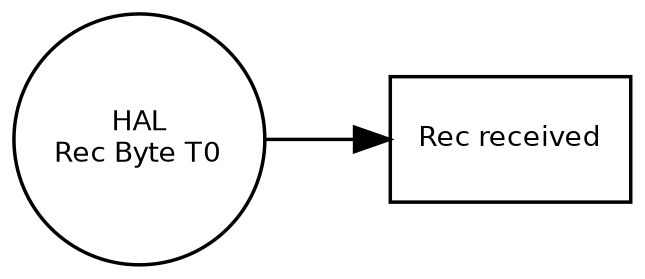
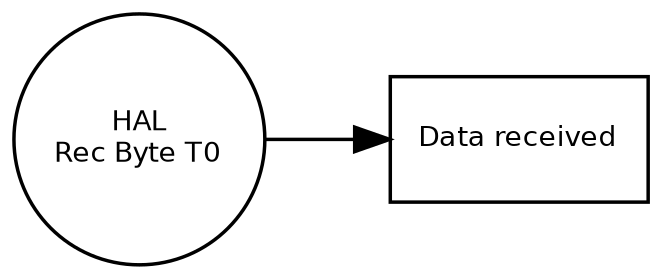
node "Rec received": label "Rec received" -> "Data received"
